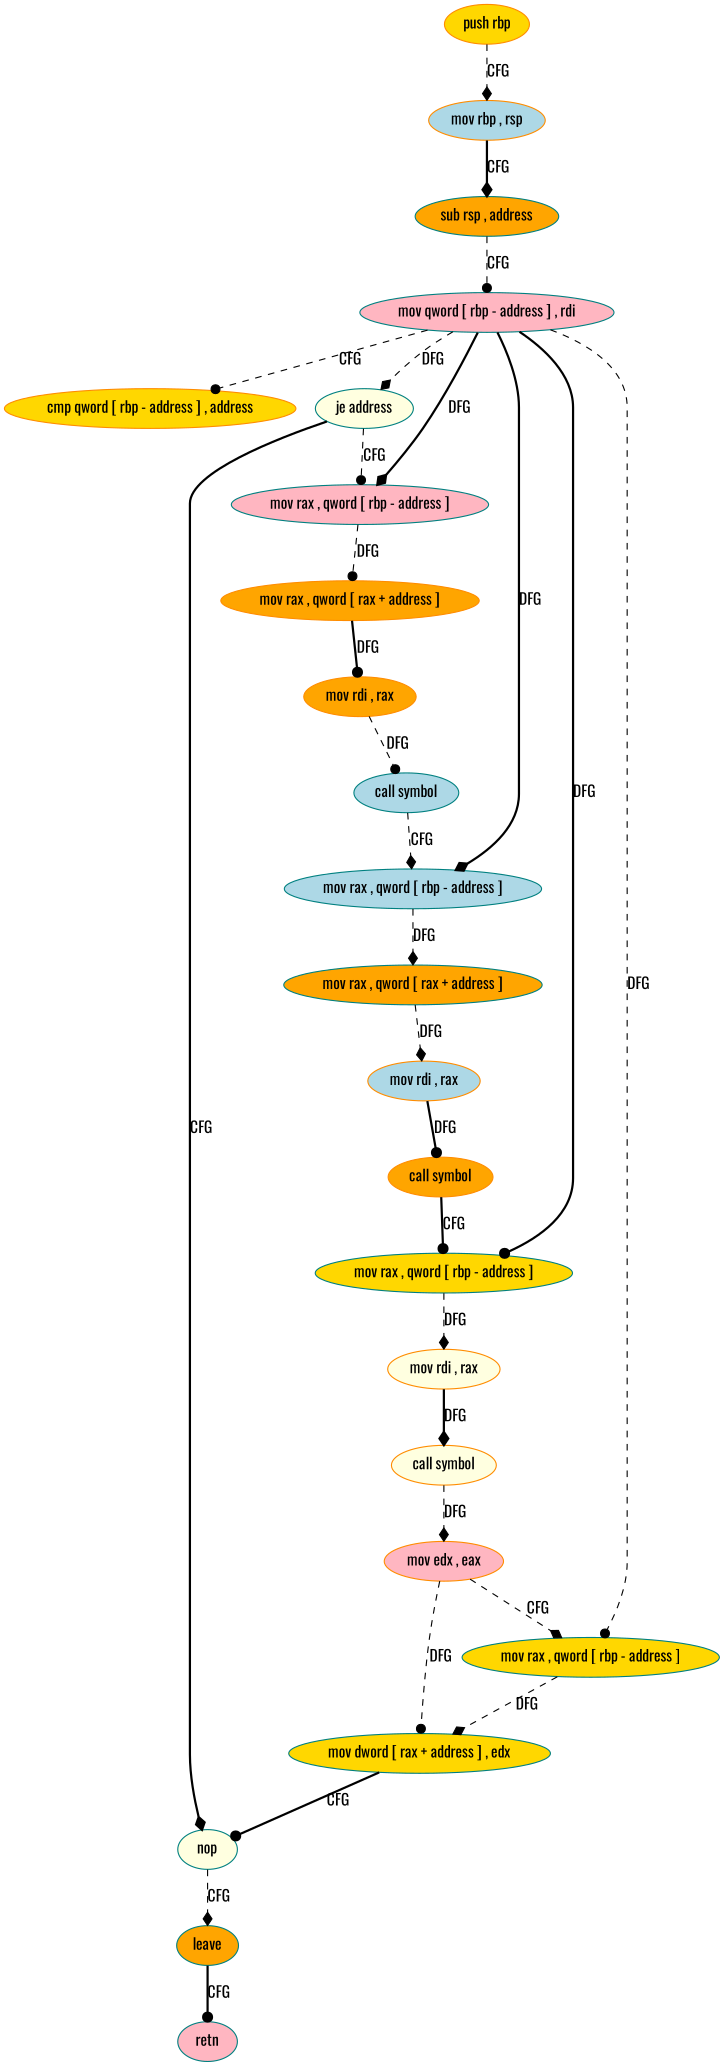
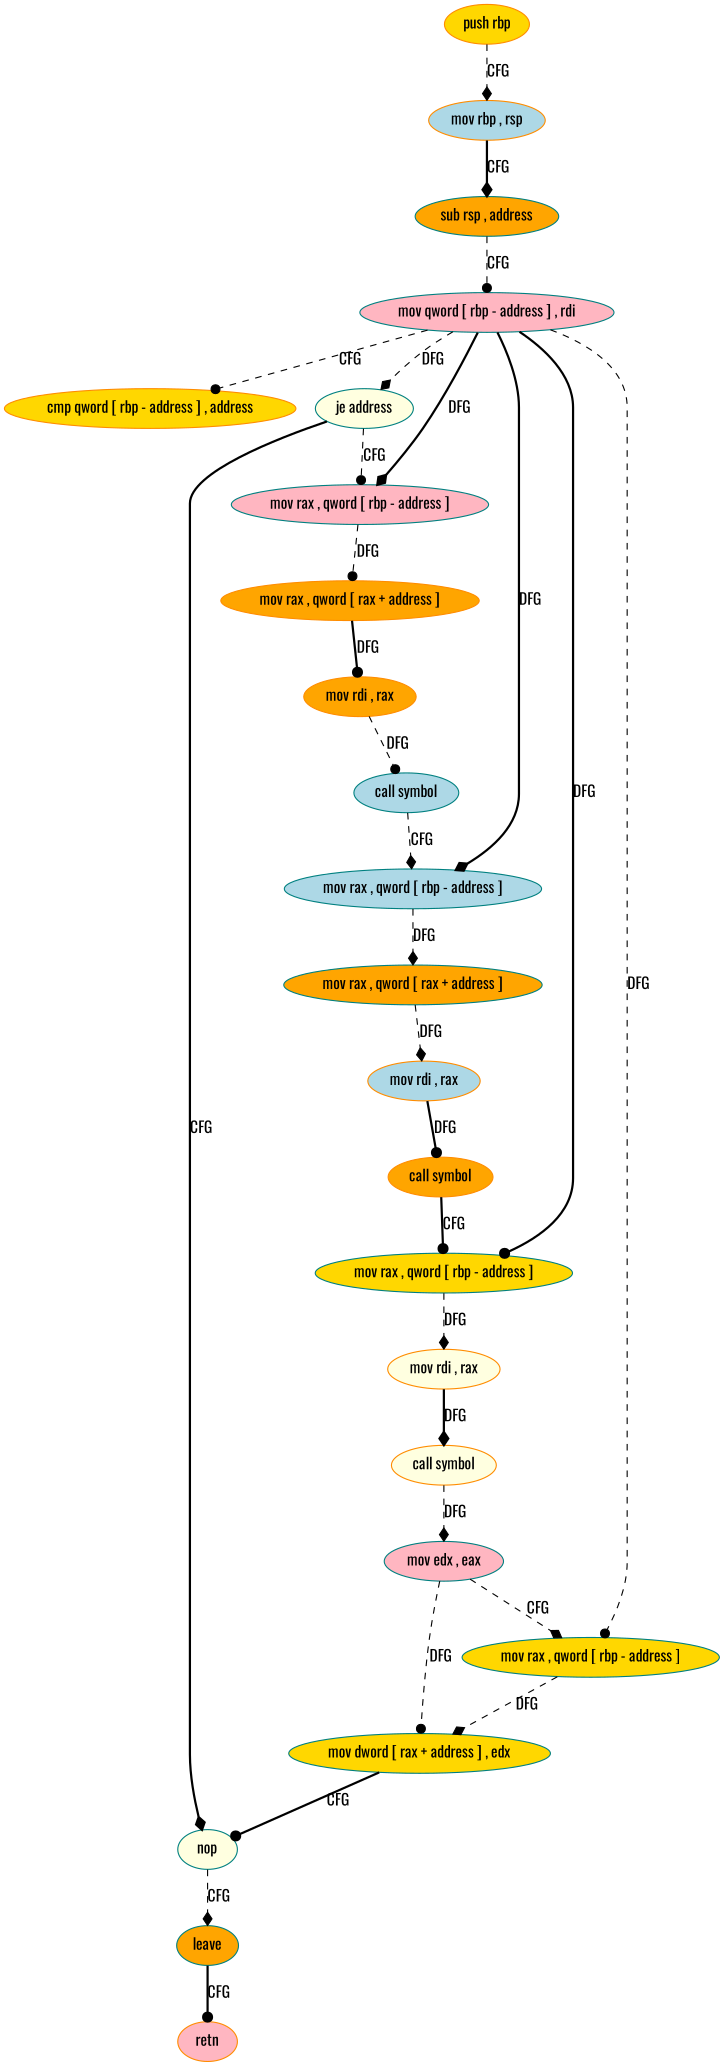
node "mov edx , eax": color darkorange -> teal
node "retn": color teal -> darkorange
